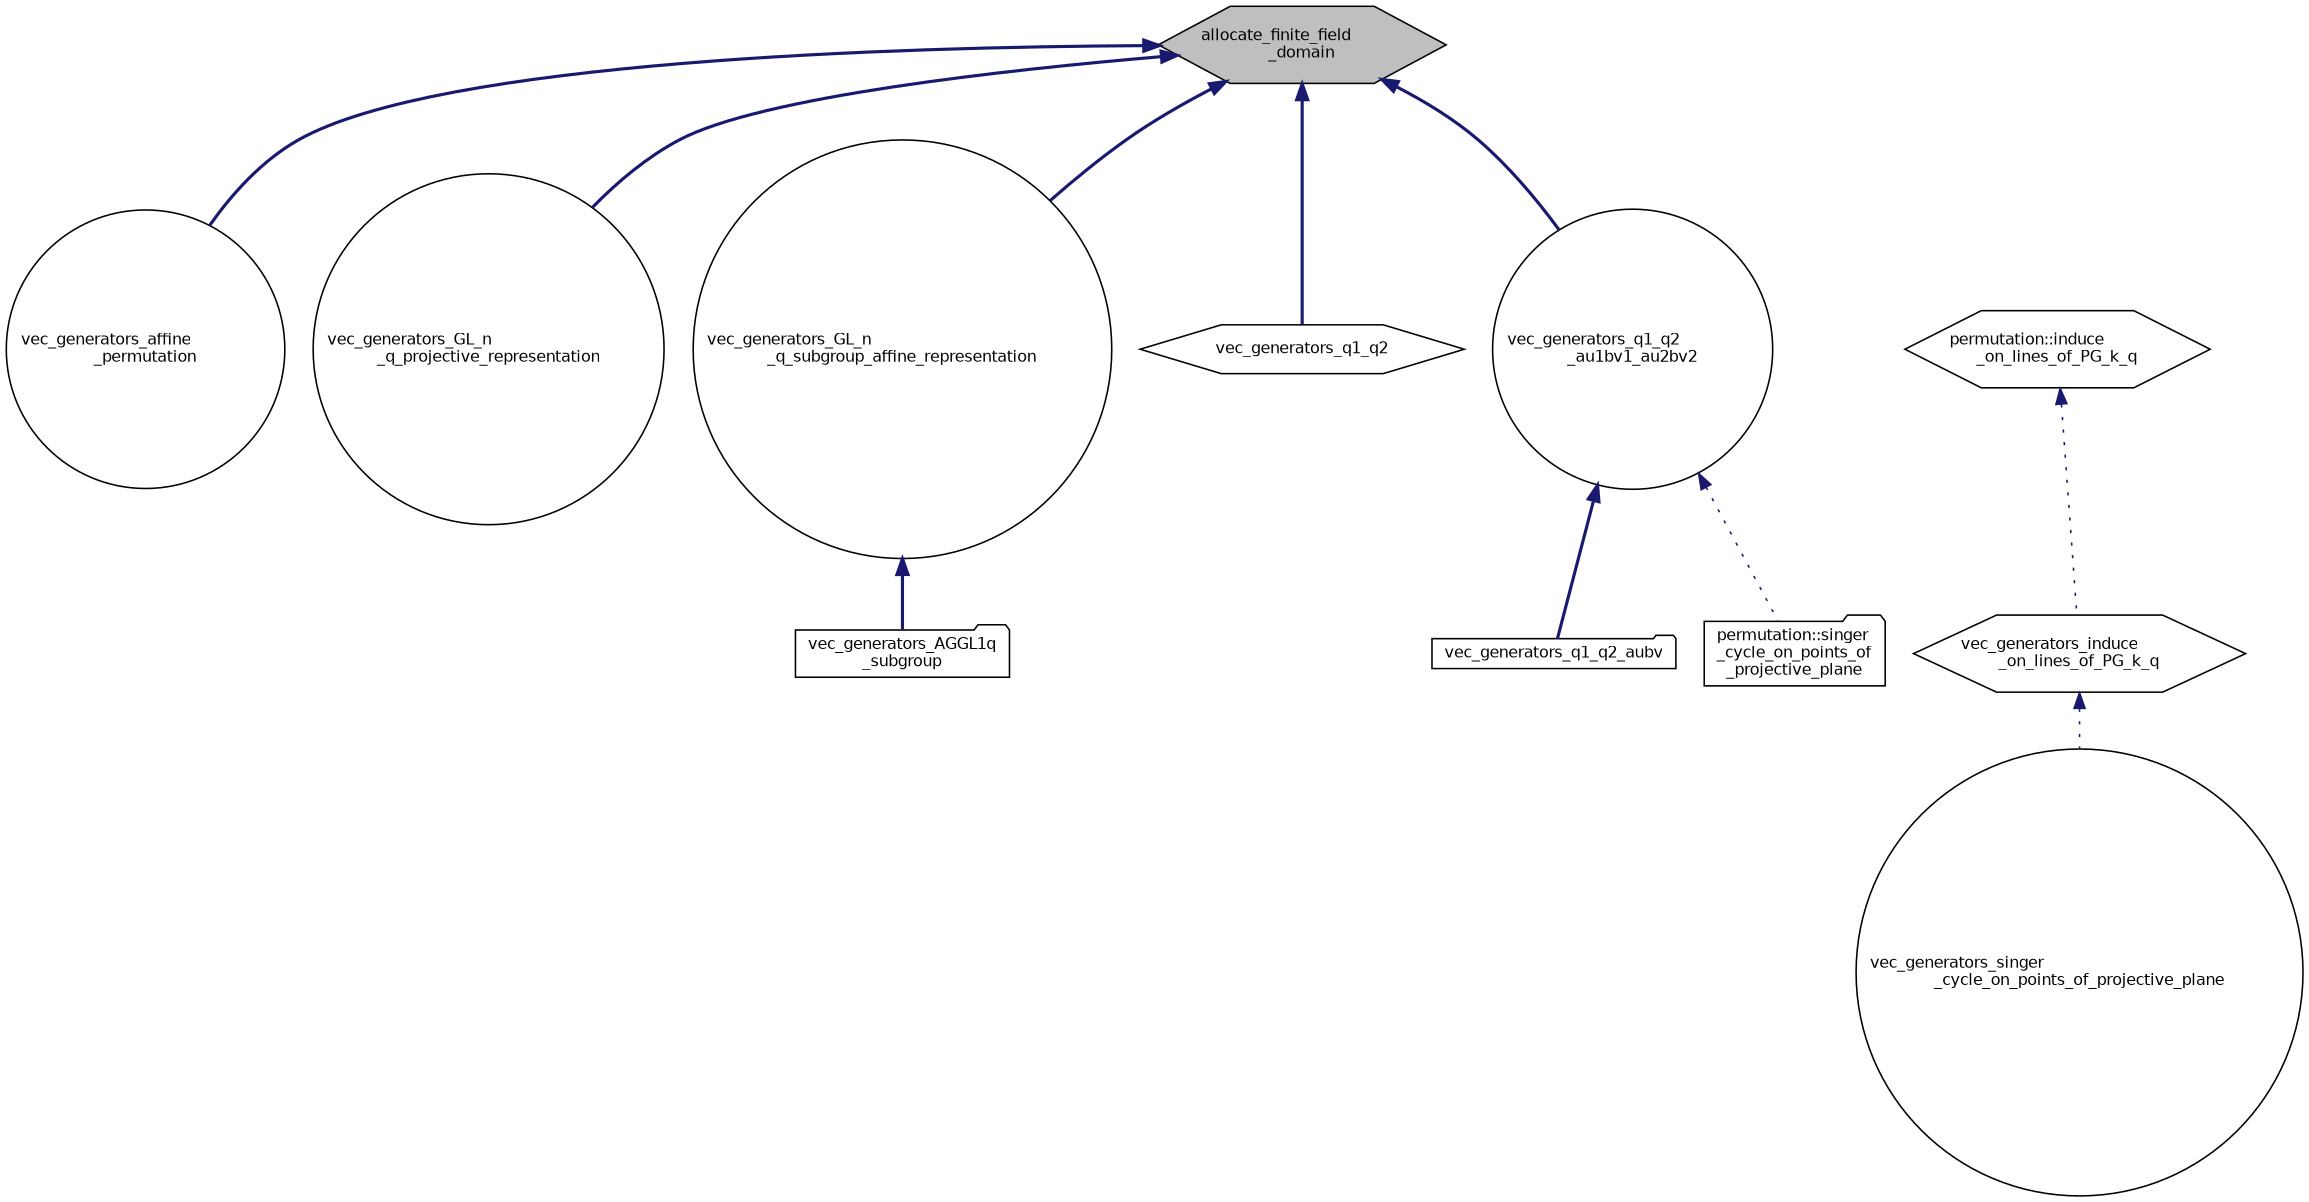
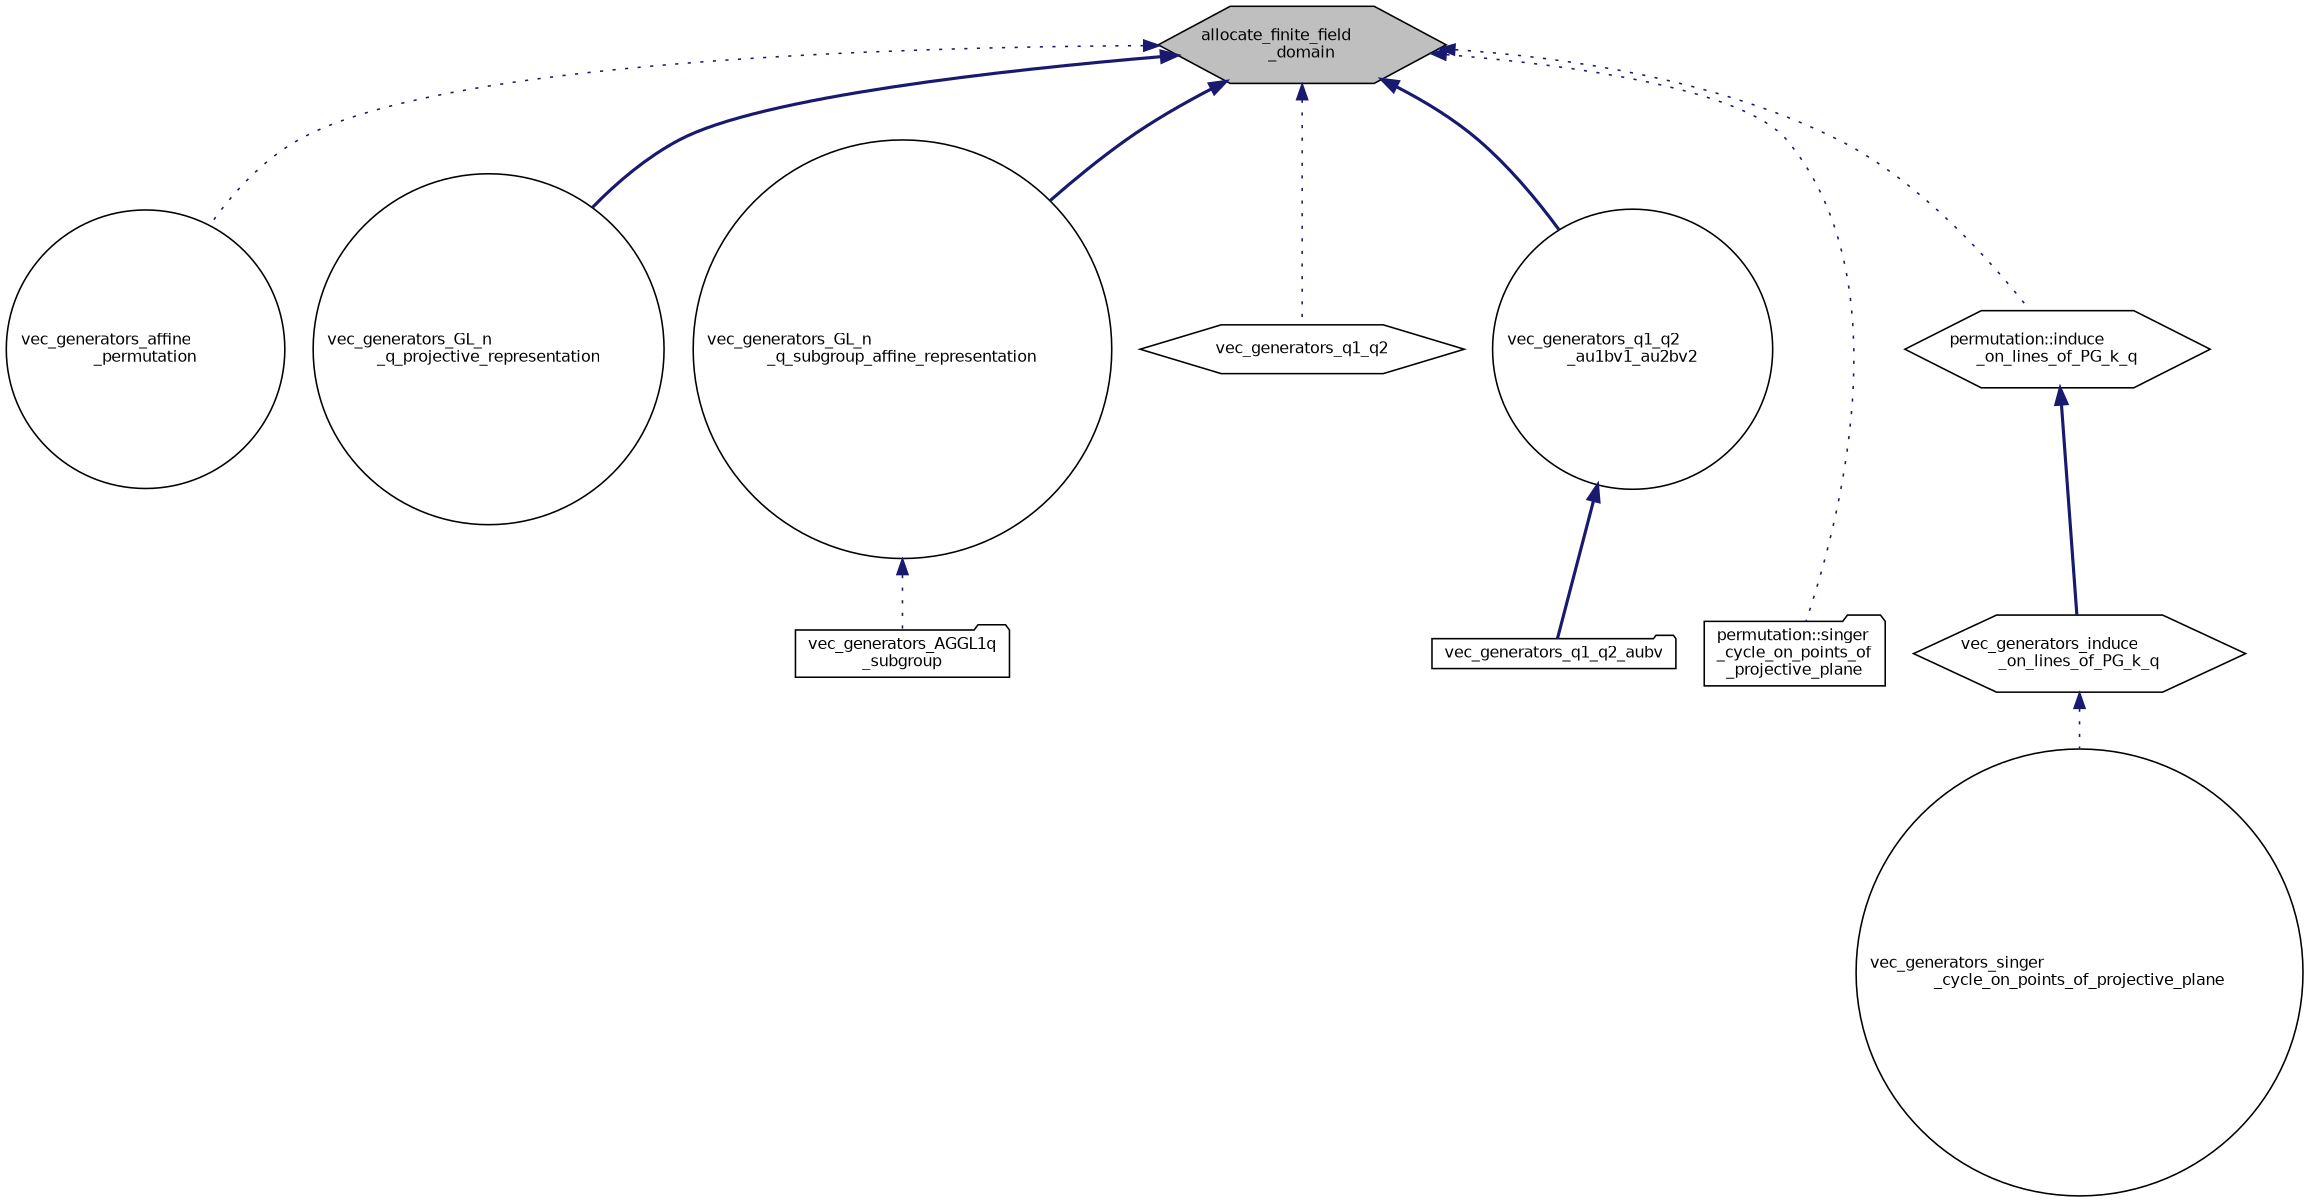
edge "vec_generators_affine _permutation" -> "allocate_finite_field _domain": style bold -> dotted
edge "permutation::induce _on_lines_of_PG_k_q" -> "allocate_finite_field _domain": added
edge "vec_generators_q1_q2" -> "allocate_finite_field _domain": style bold -> dotted
edge "vec_generators_induce _on_lines_of_PG_k_q" -> "permutation::induce _on_lines_of_PG_k_q": style dotted -> bold
edge "permutation::singer _cycle_on_points_of _projective_plane" -> "vec_generators_q1_q2 _au1bv1_au2bv2": now "permutation::singer _cycle_on_points_of _projective_plane" -> "allocate_finite_field _domain"
edge "vec_generators_AGGL1q _subgroup" -> "vec_generators_GL_n _q_subgroup_affine_representation": style bold -> dotted
